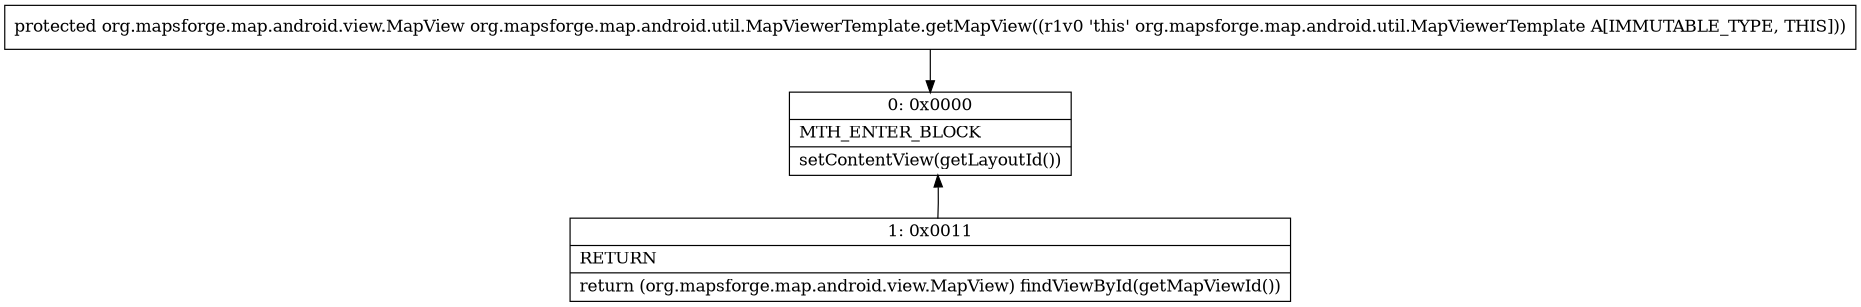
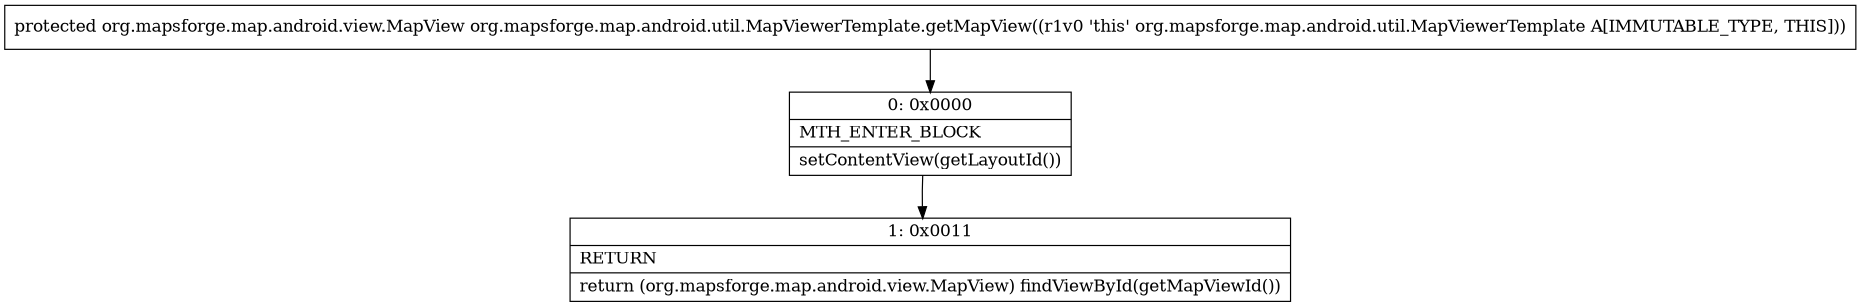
edge "1: 0x0011" -> "0: 0x0000": reversed
